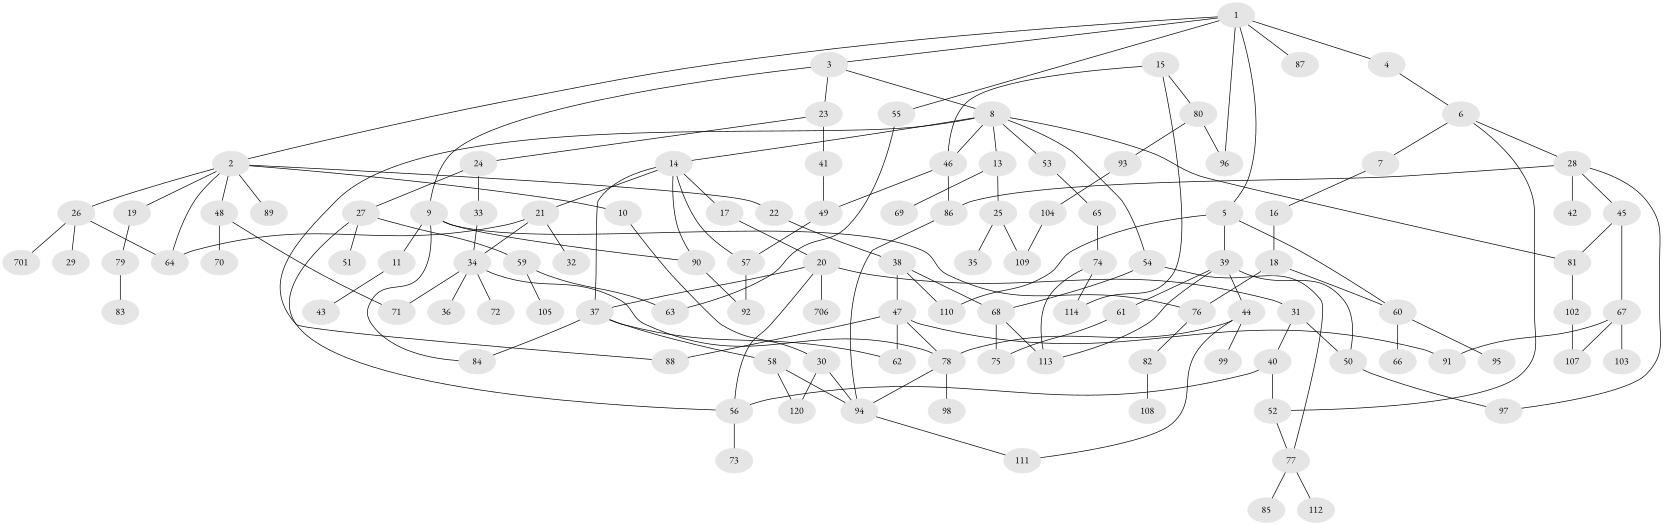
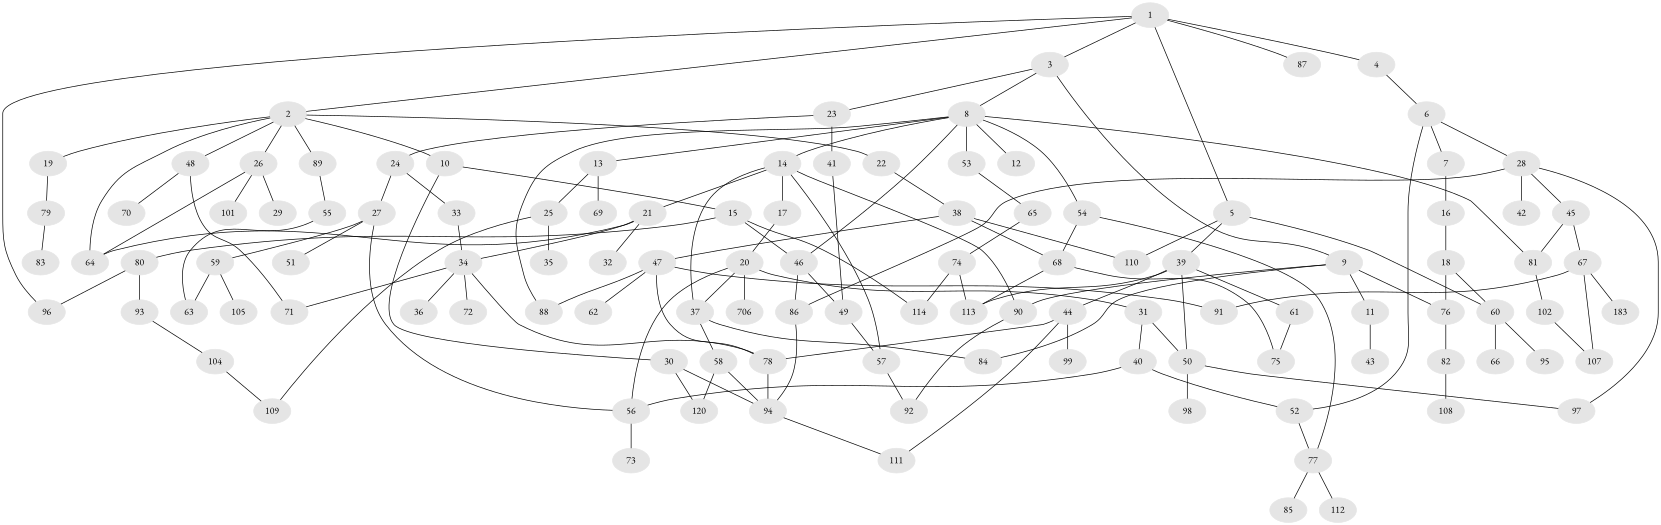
edge "1" -- "55": now "89" -- "55"
node "12": added
edge "10" -- "15": added
node "701": label "701" -> "101"
edge "37" -- "62": removed
node "103": label "103" -> "183"
edge "78" -- "98": now "50" -- "98"
